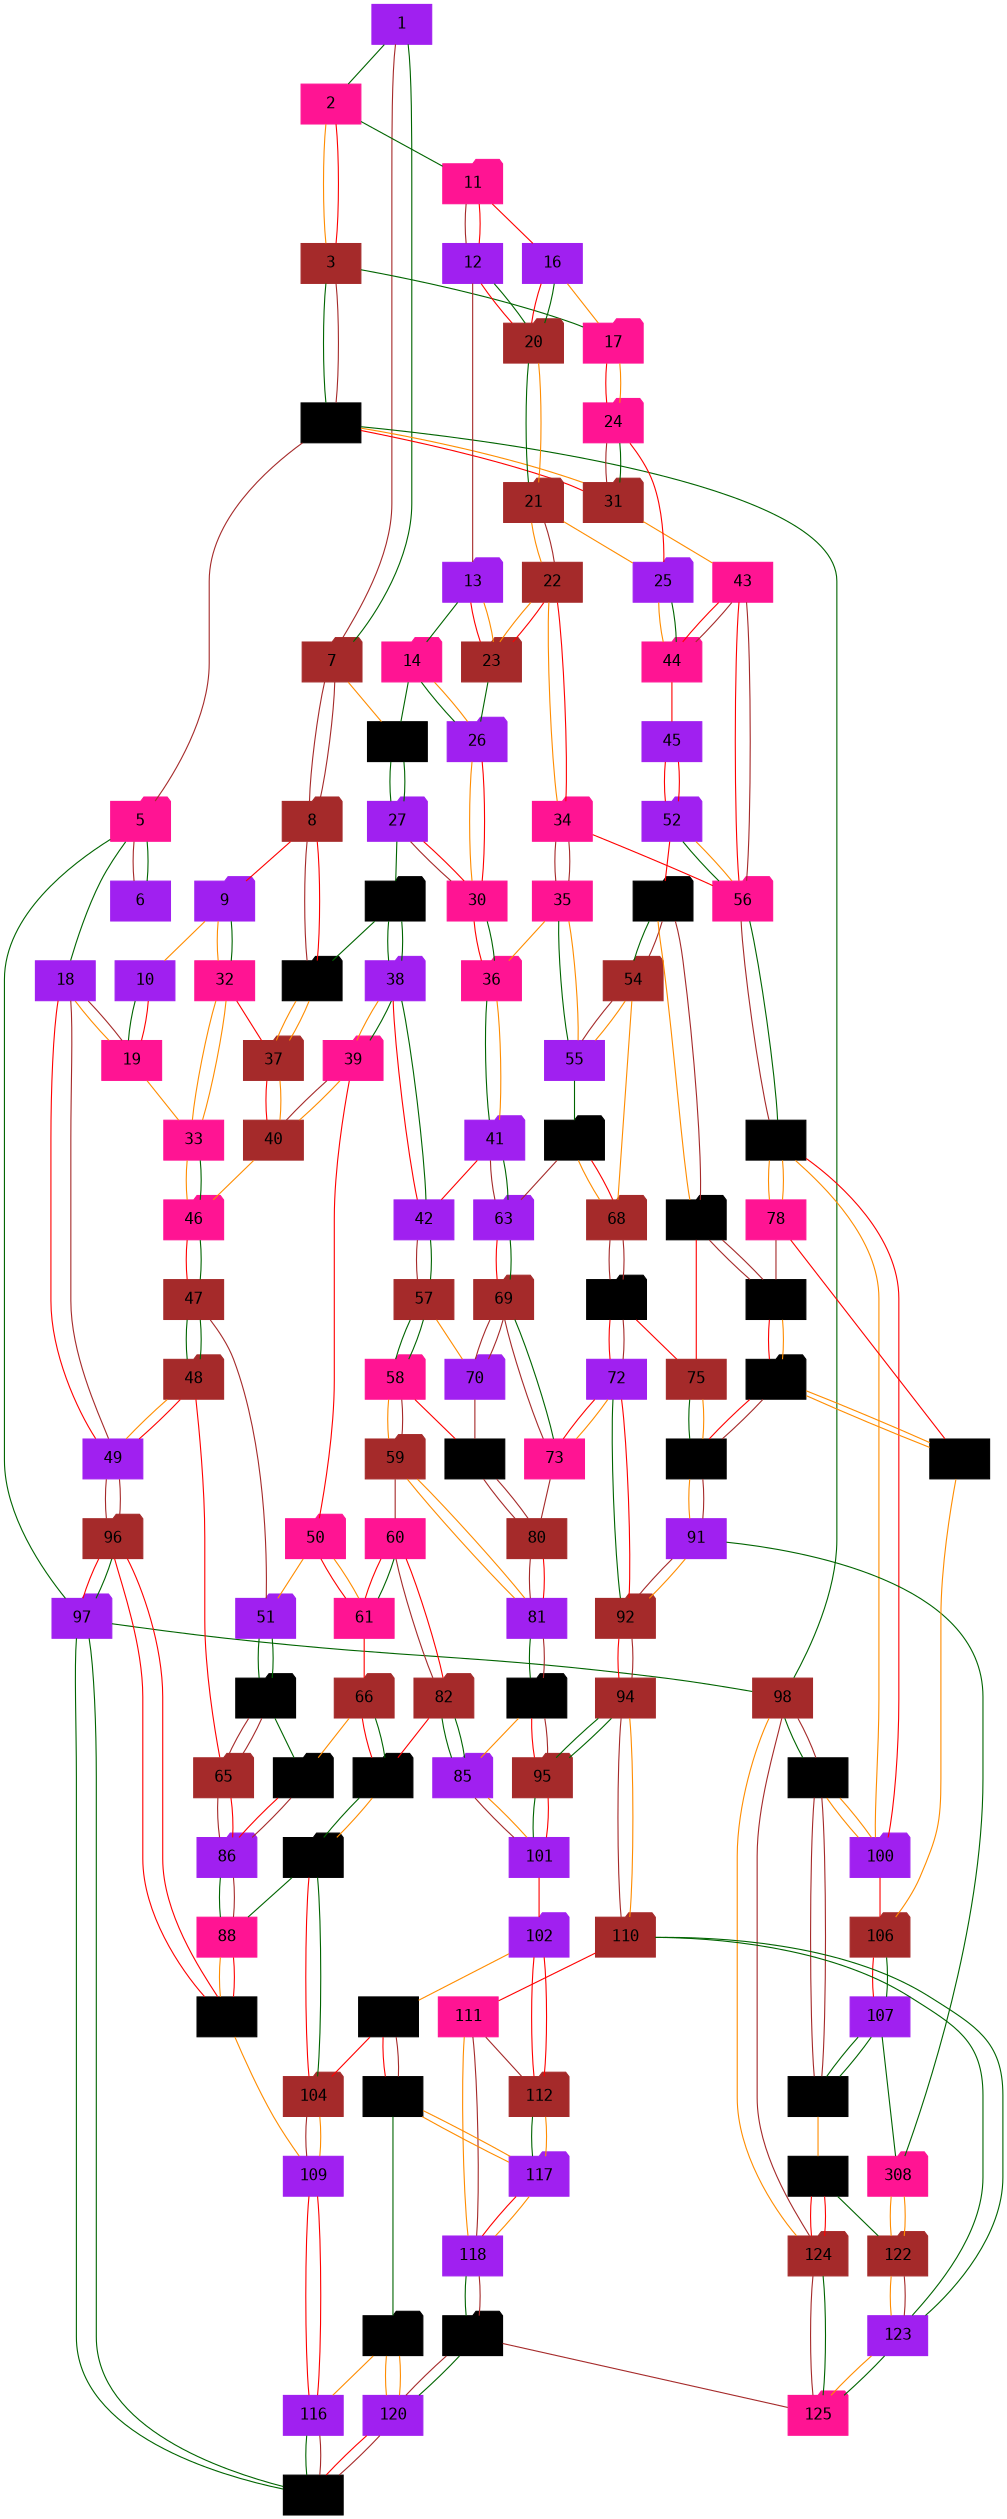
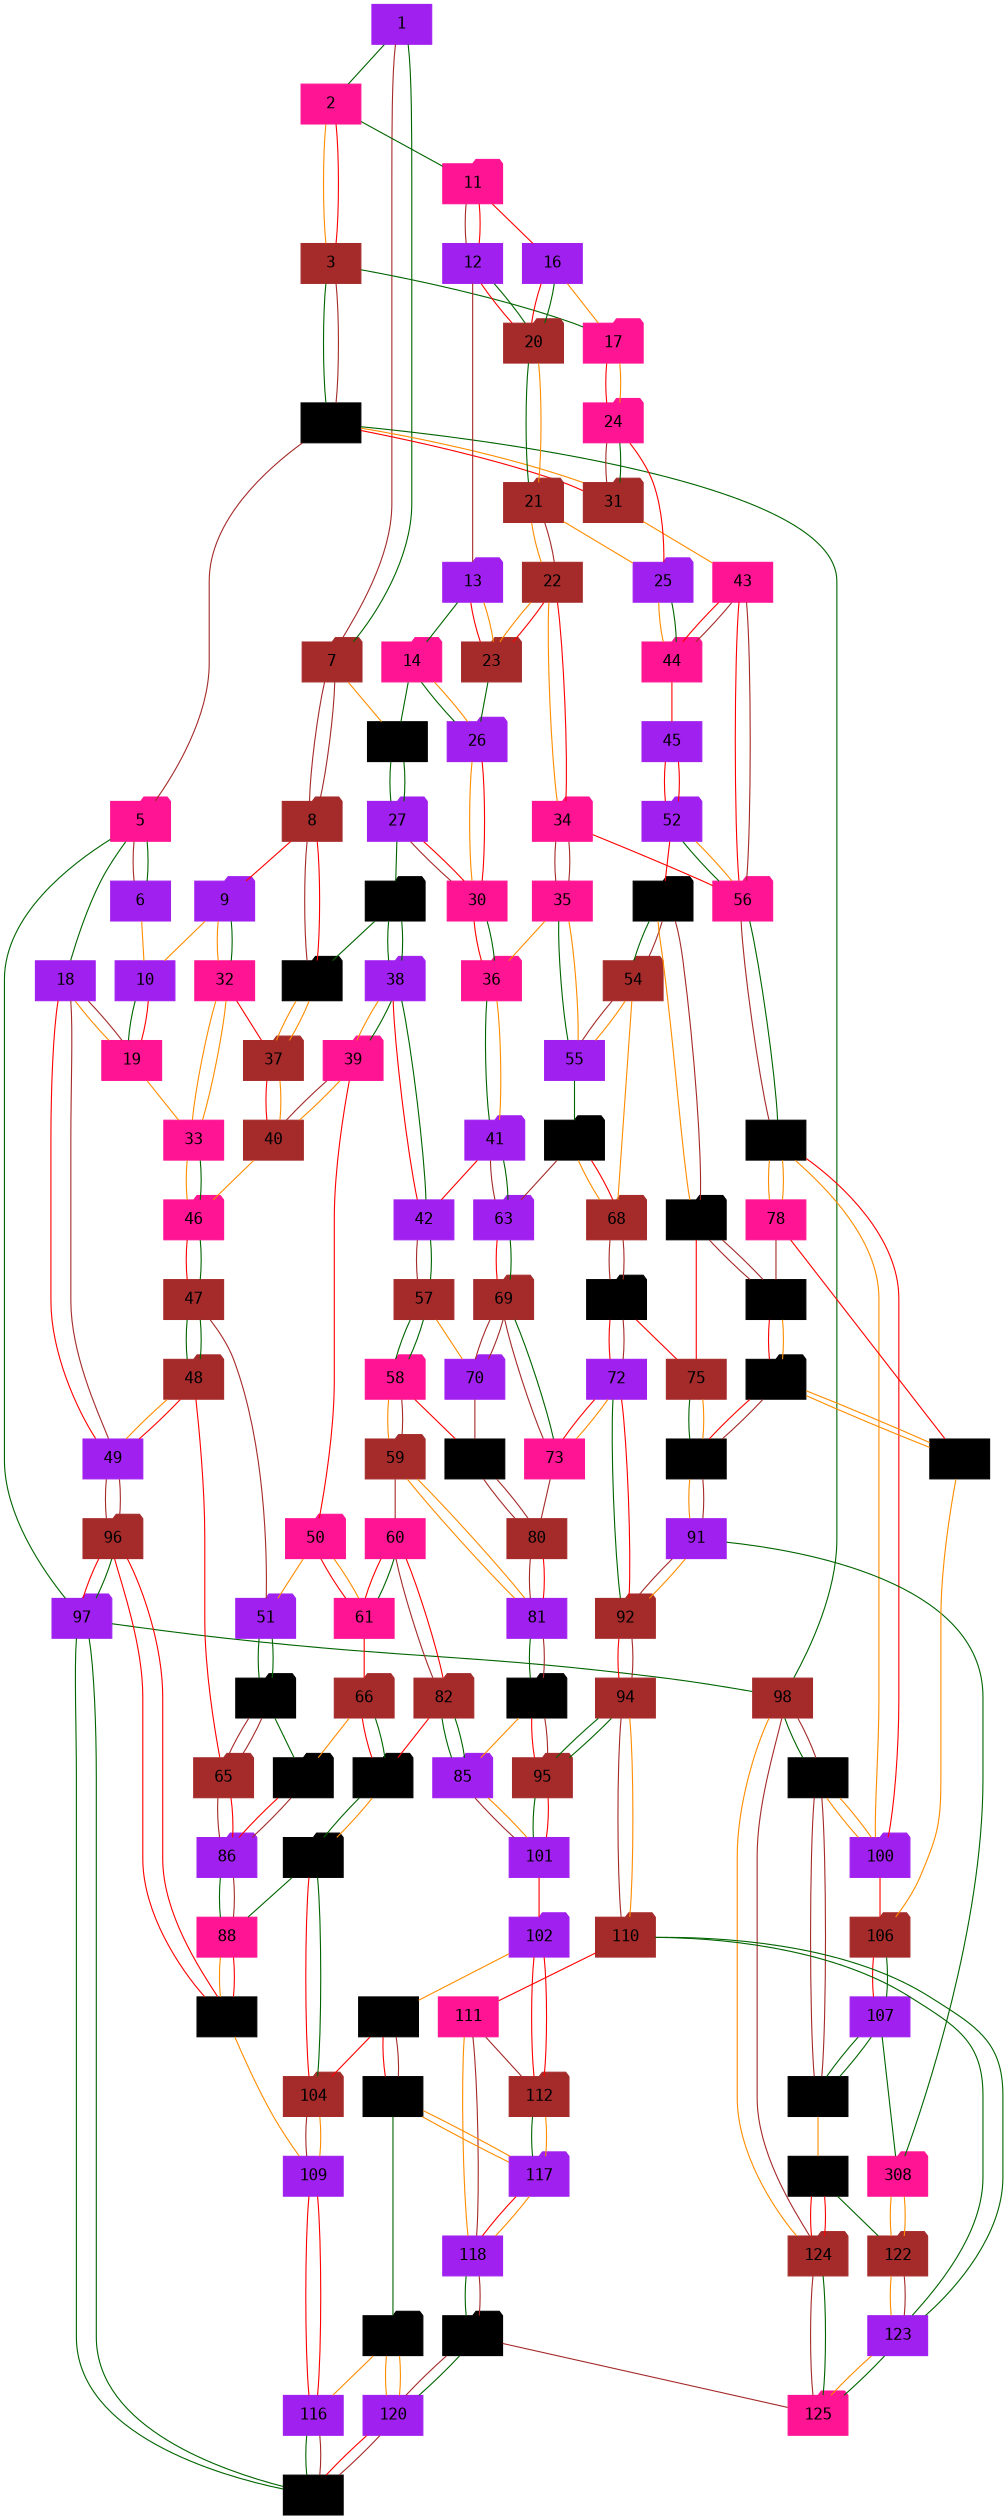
edge "6" -- "10": added
